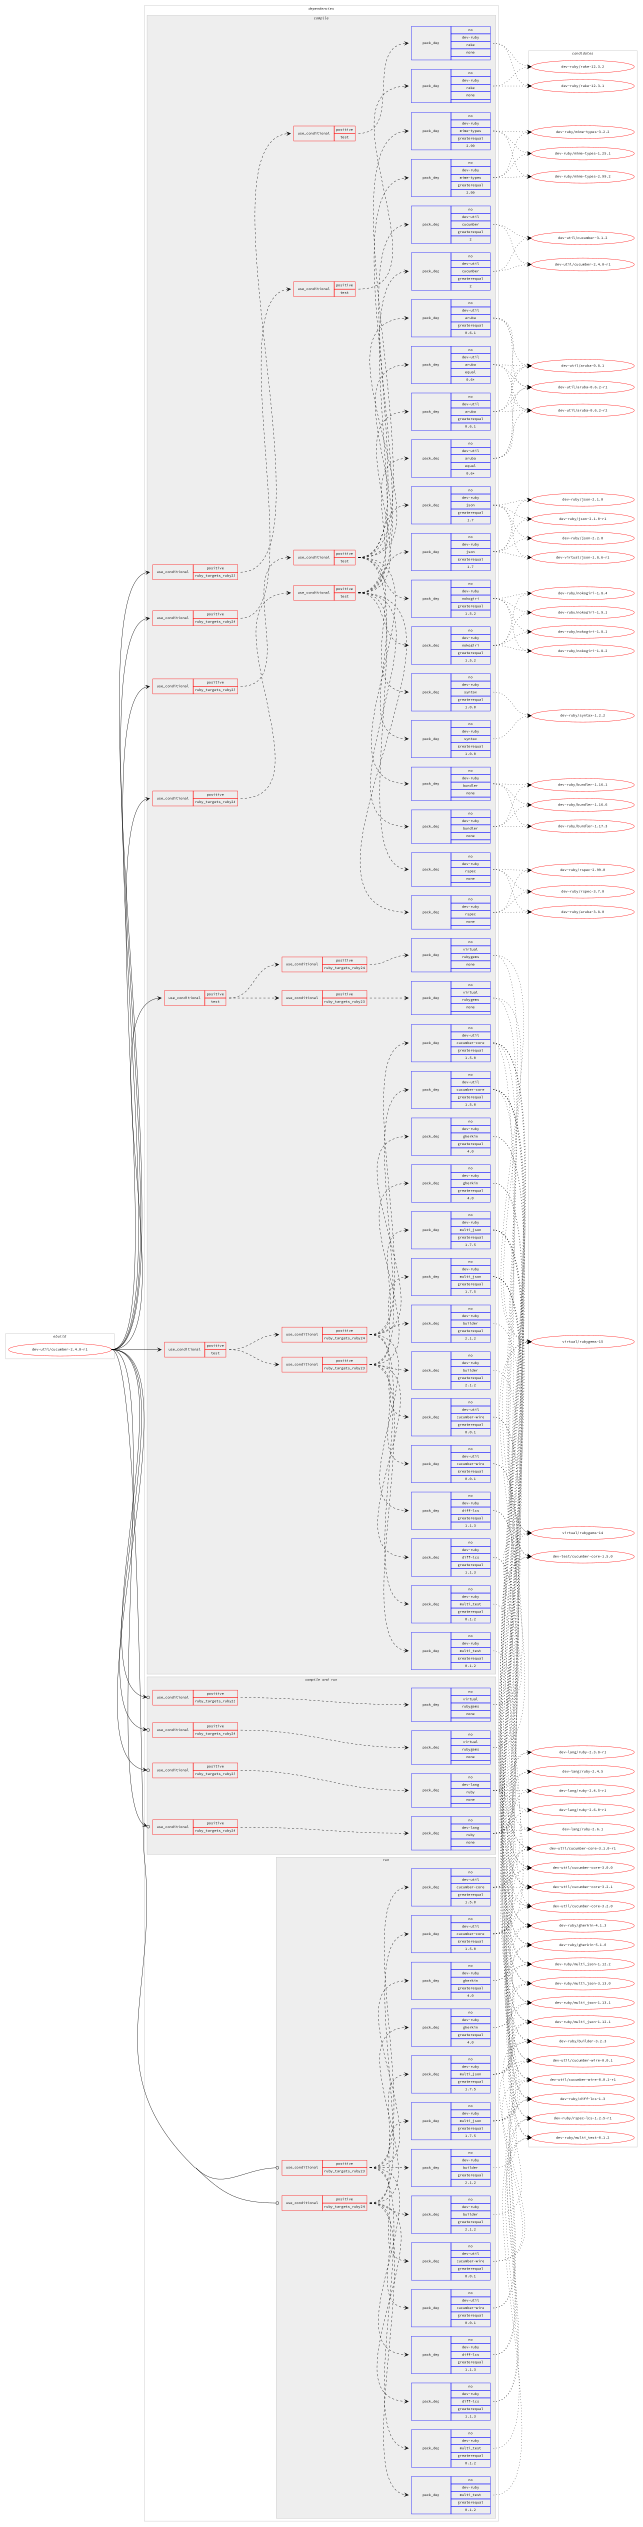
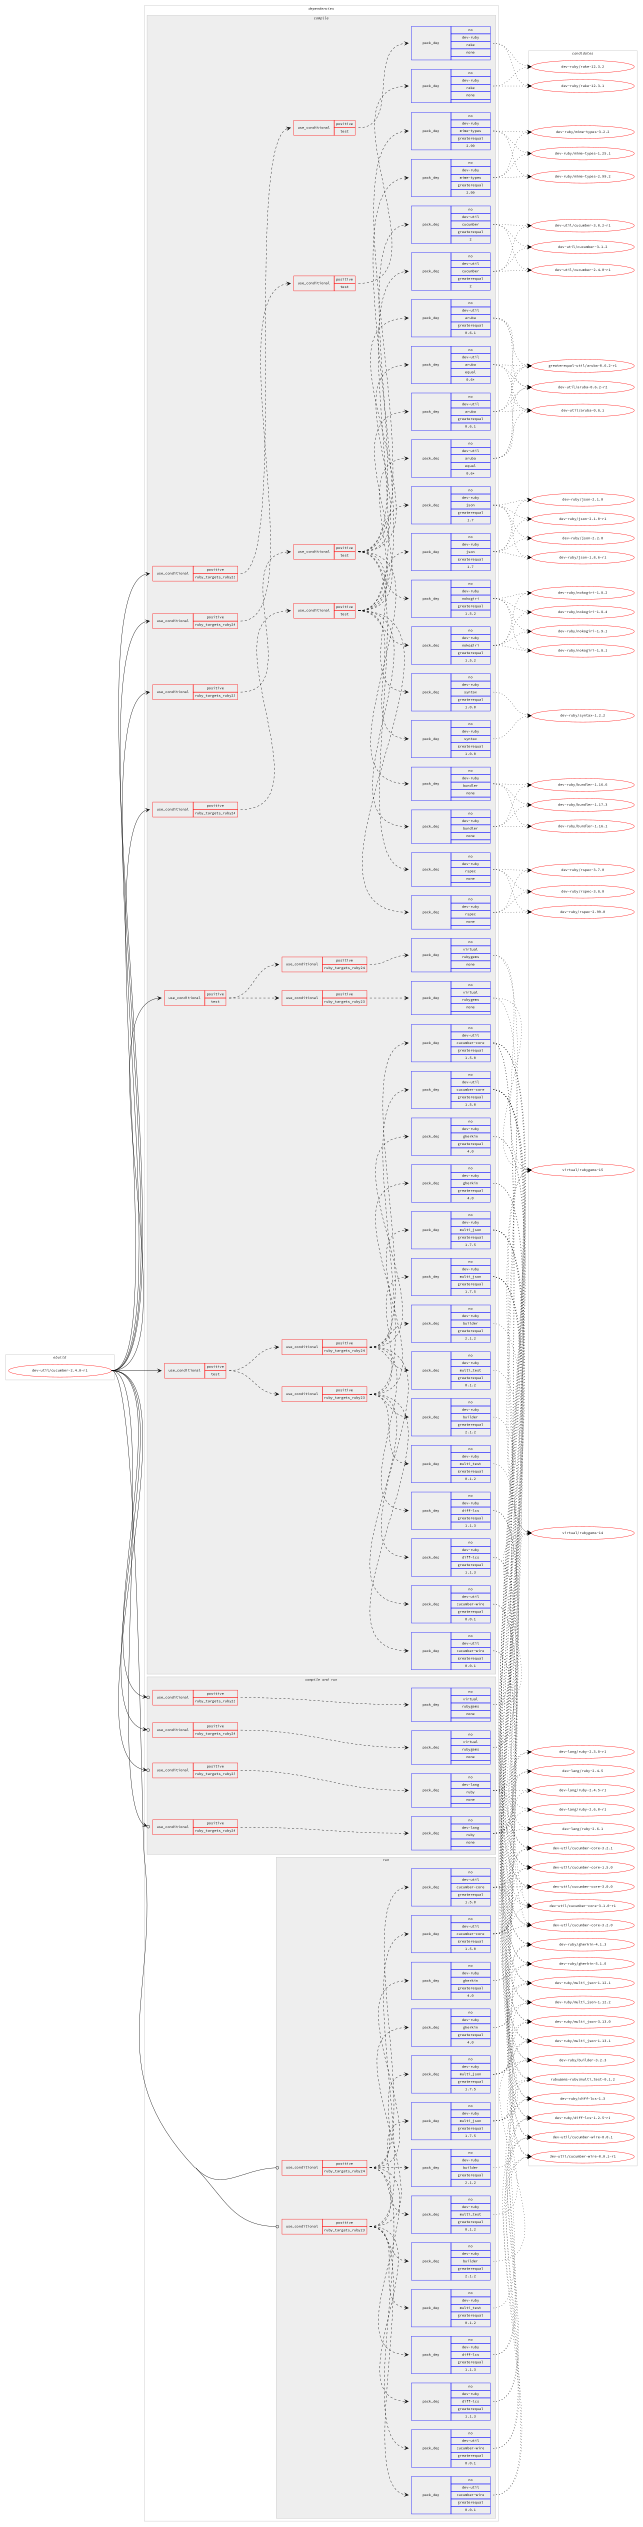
node "dev-util/cucumber-3.0.2-r1": added
node "dev-util/aruba-0.6.2-r1": label "dev-util/aruba-0.6.2-r1" -> "greaterequal-util/aruba-0.6.2-r1"
node "dev-virtual/json-1.8.6-r1": label "dev-virtual/json-1.8.6-r1" -> "dev-ruby/json-1.8.6-r1"
node "dev-ruby/aruba-3.8.0": label "dev-ruby/aruba-3.8.0" -> "dev-ruby/rspec-3.8.0"
node "dev-test/cucumber-core-1.5.0": label "dev-test/cucumber-core-1.5.0" -> "dev-util/cucumber-core-1.5.0"
node "dev-ruby/rspec-lcs-1.2.5-r1": label "dev-ruby/rspec-lcs-1.2.5-r1" -> "dev-ruby/diff-lcs-1.2.5-r1"
node "dev-ruby/multi_test-0.1.2": label "dev-ruby/multi_test-0.1.2" -> "rubygems-ruby/multi_test-0.1.2"
